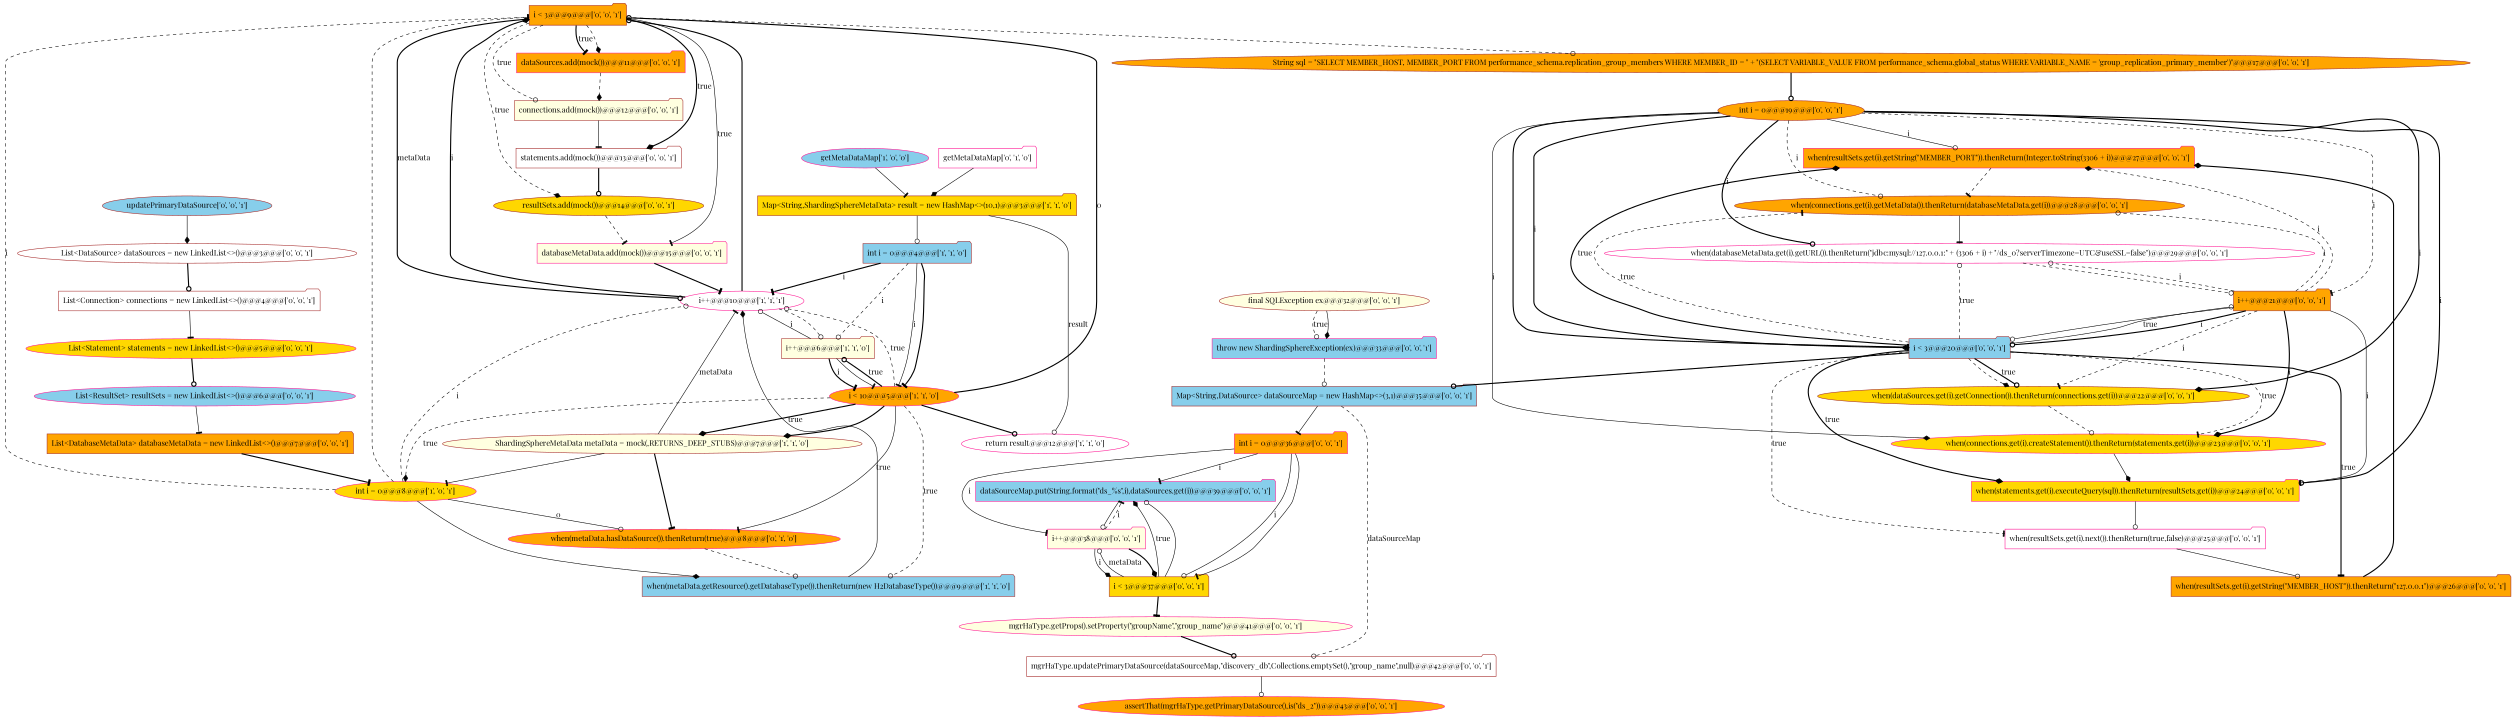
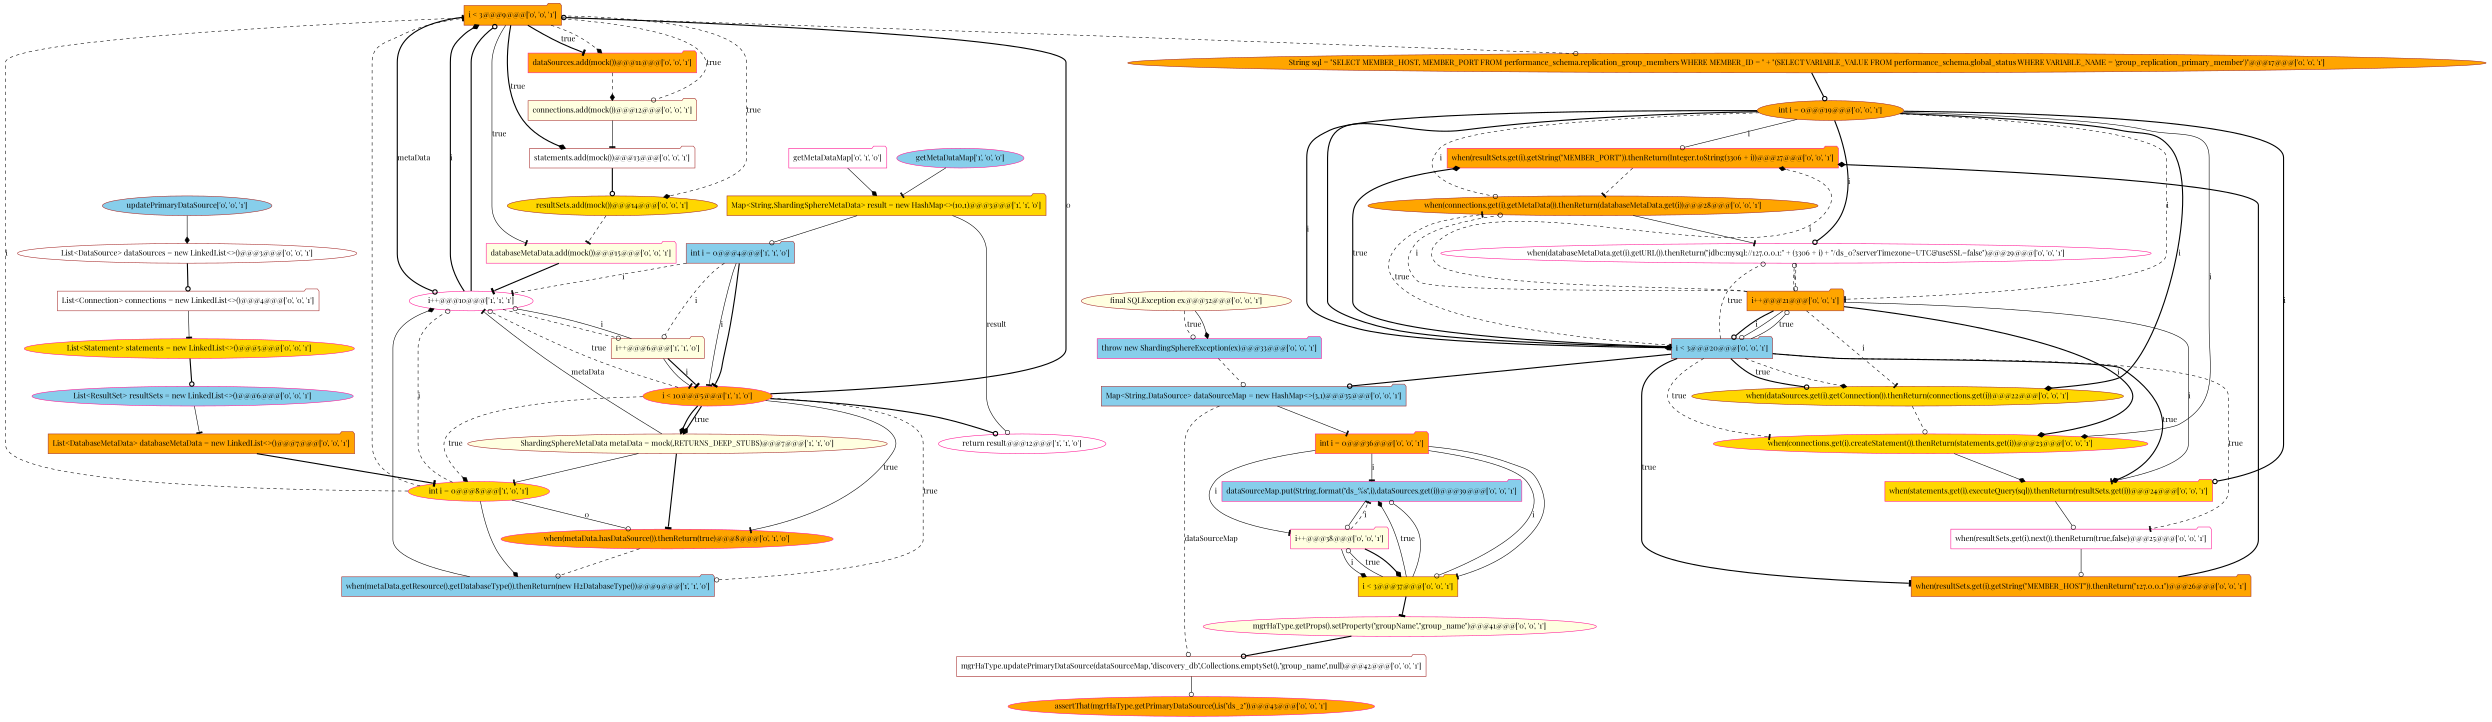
edge "int i = 0@@@4@@@['1', '1', '0']" -> "i++@@@10@@@['1', '1', '1']": style bold -> dashed
edge "i < 10@@@5@@@['1', '1', '0']" -> "i++@@@6@@@['1', '1', '0']": removed, label "true"
edge "i < 3@@@37@@@['0', '0', '1']" -> "i++@@@38@@@['0', '0', '1']": label "metaData" -> "true"
